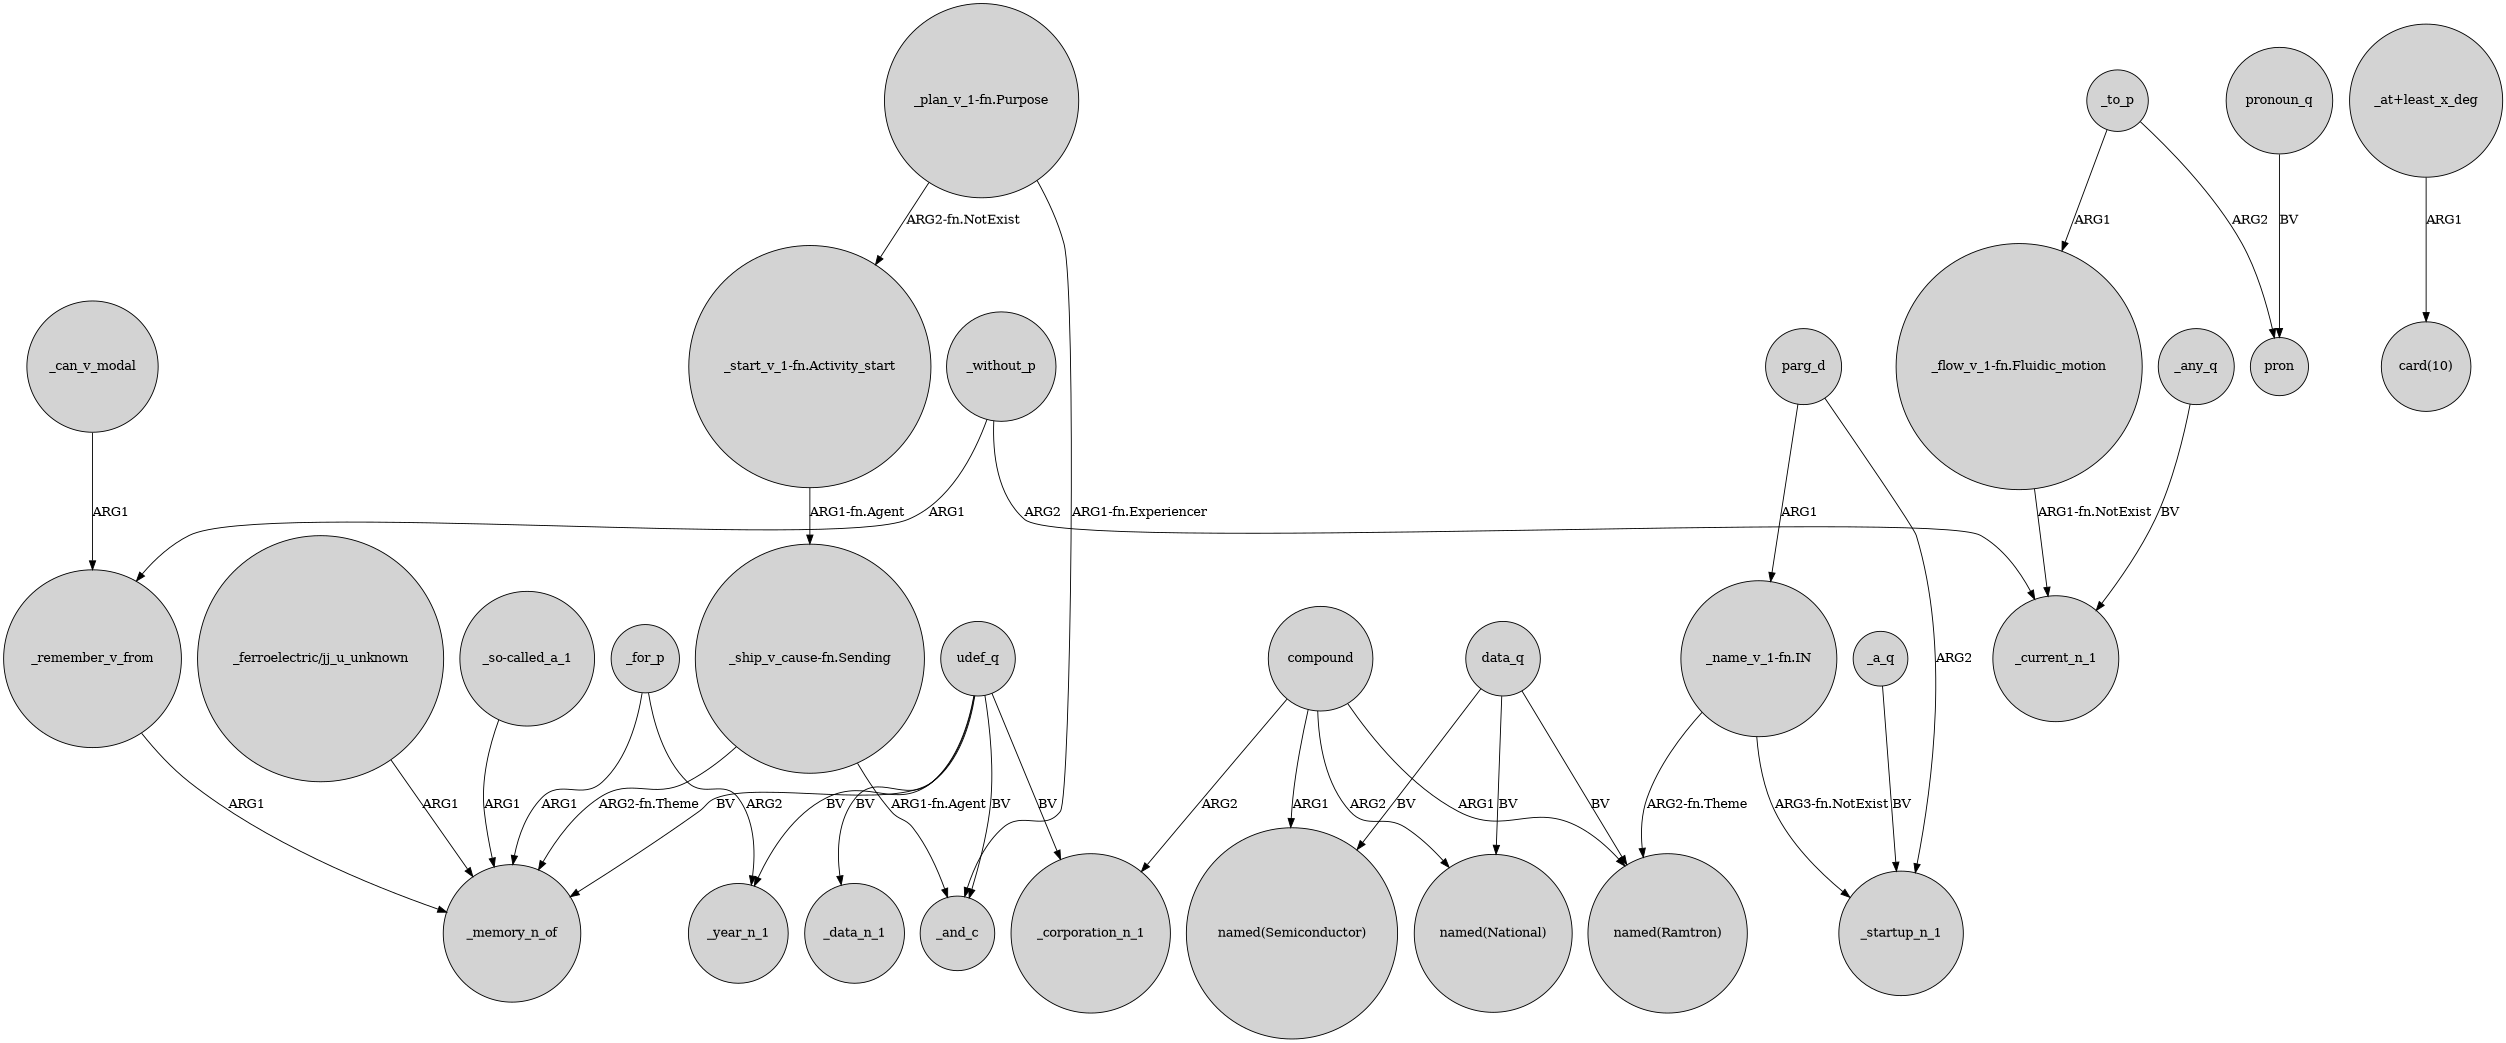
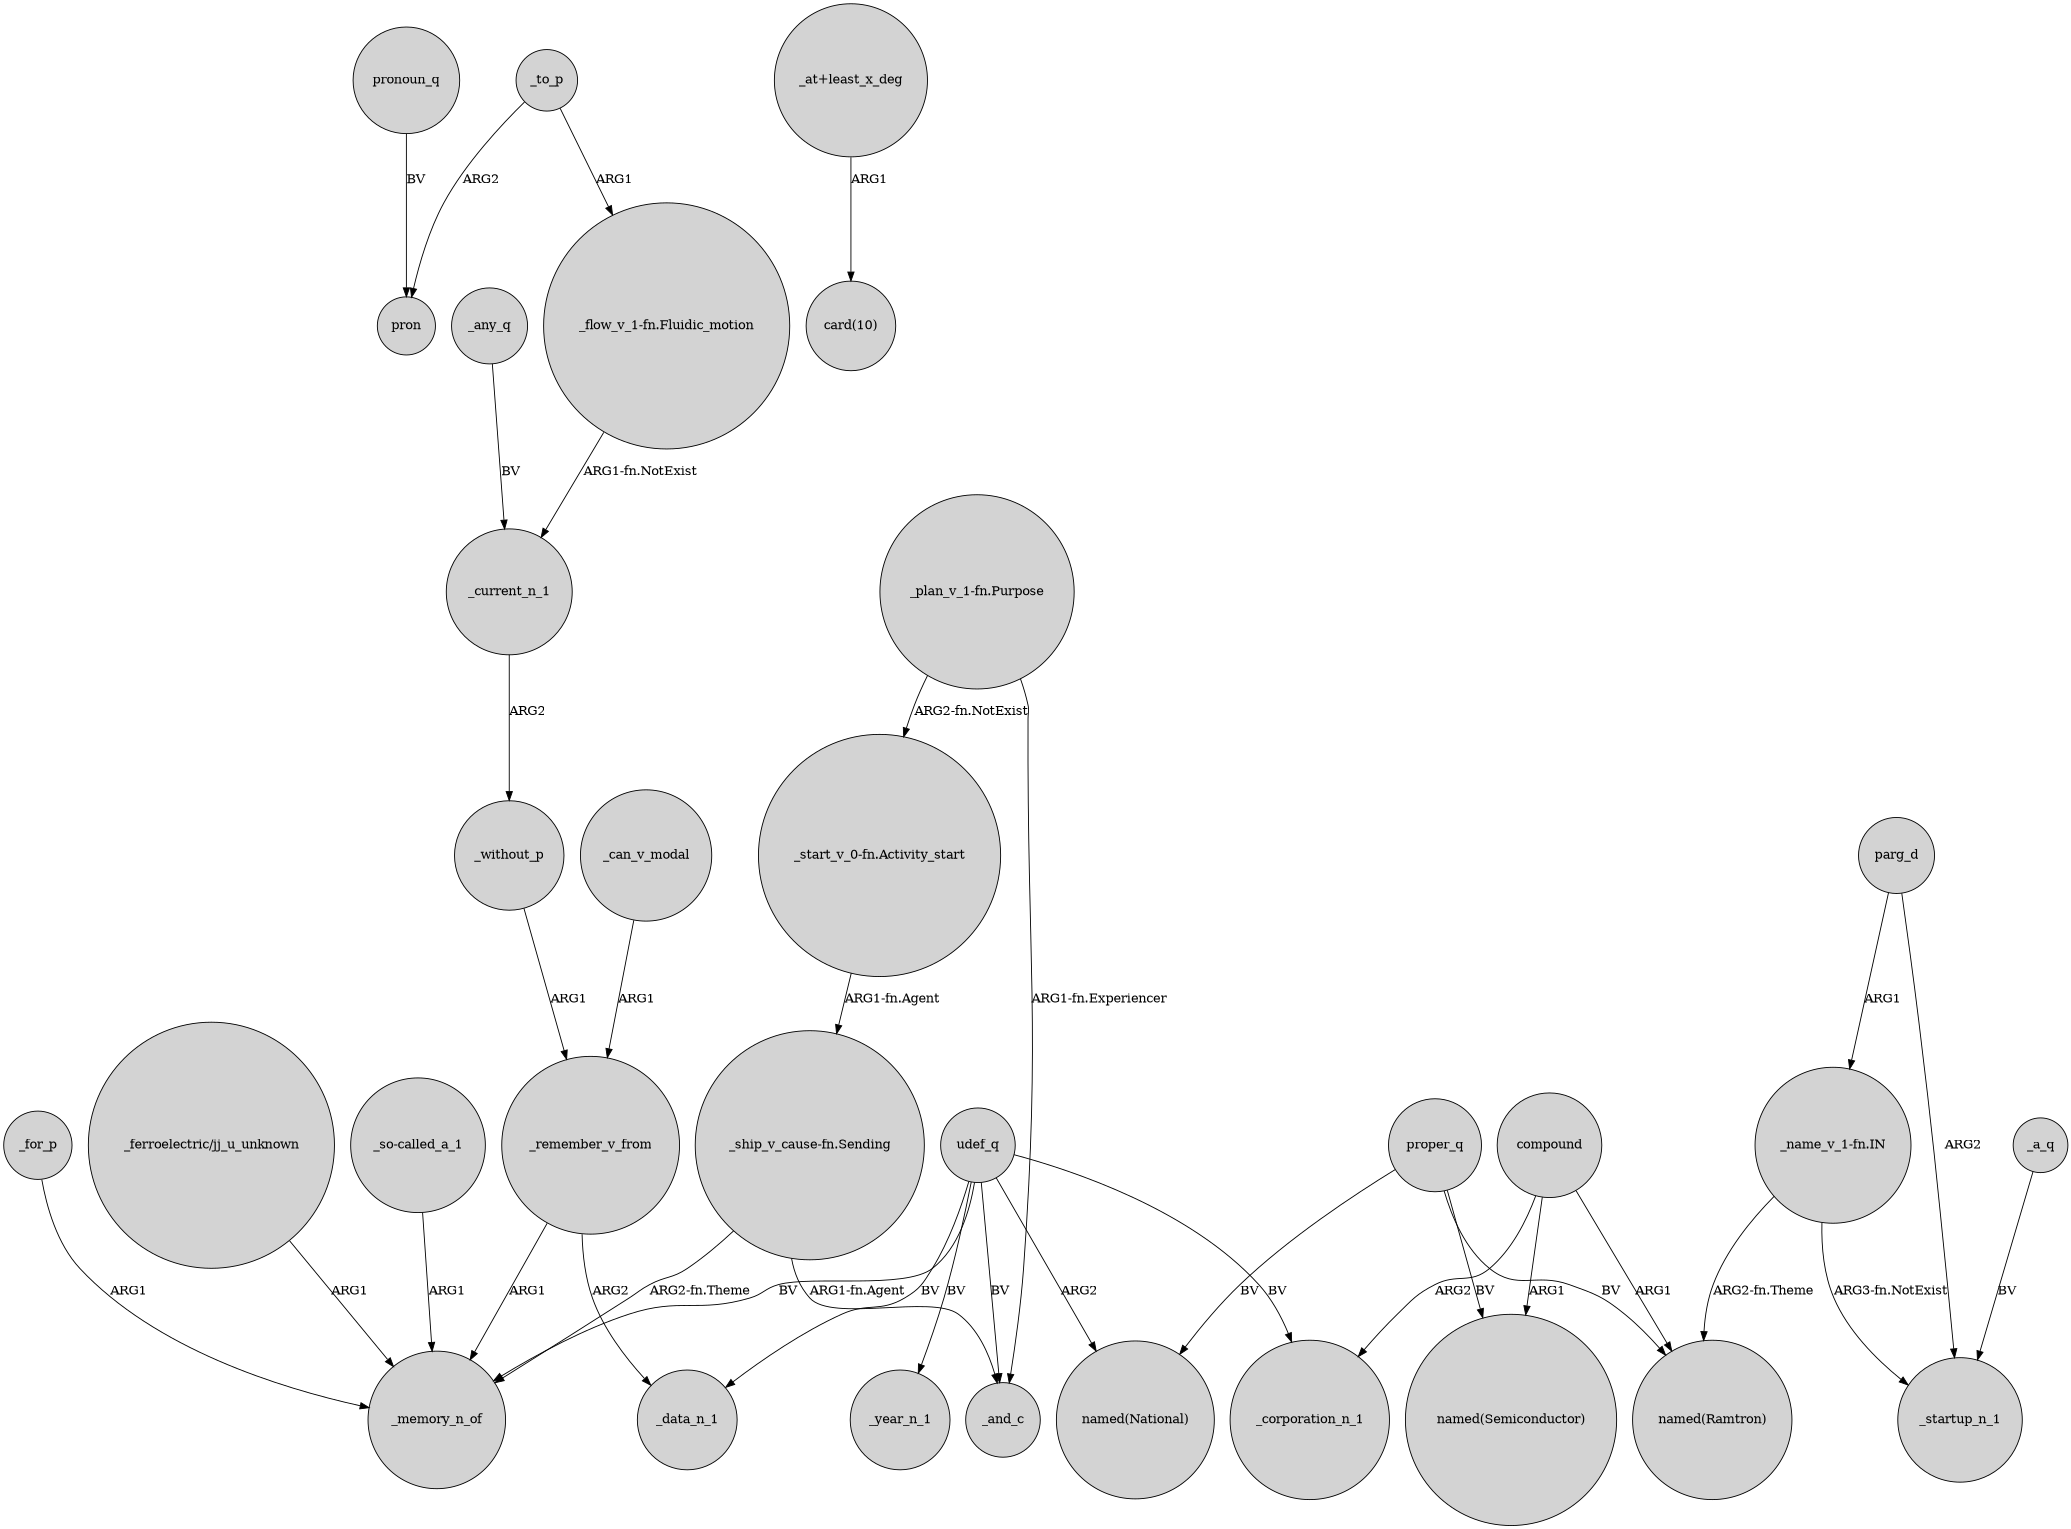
node "_start_v_1-fn.Activity_start": label "_start_v_1-fn.Activity_start" -> "_start_v_0-fn.Activity_start"
edge "_without_p" -> "_current_n_1": reversed
node "data_q": label "data_q" -> "proper_q"
edge "_for_p" -> "_year_n_1": removed, label "ARG2"
edge "compound" -> "named(National)": now "udef_q" -> "named(National)"
edge "_remember_v_from" -> "_data_n_1": added, label "ARG2"
